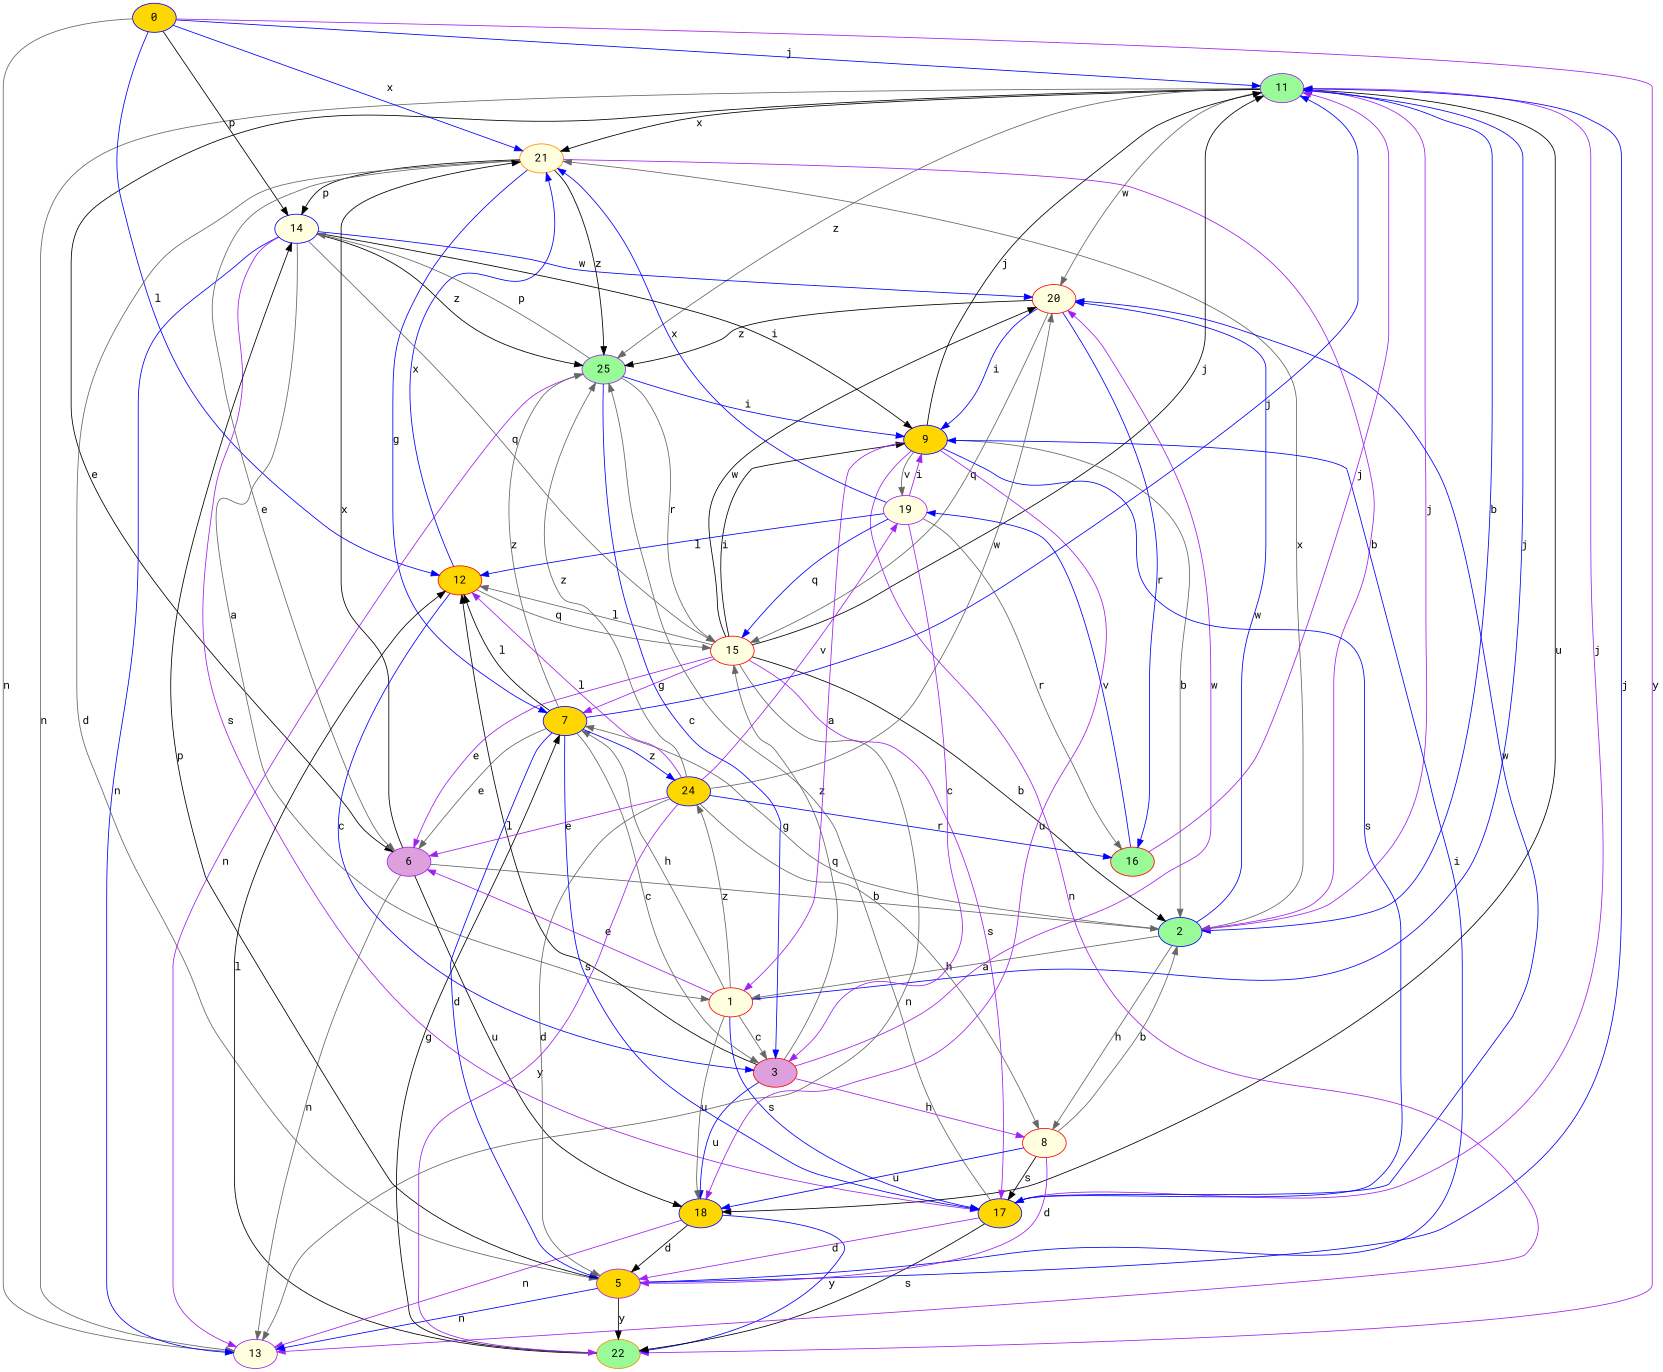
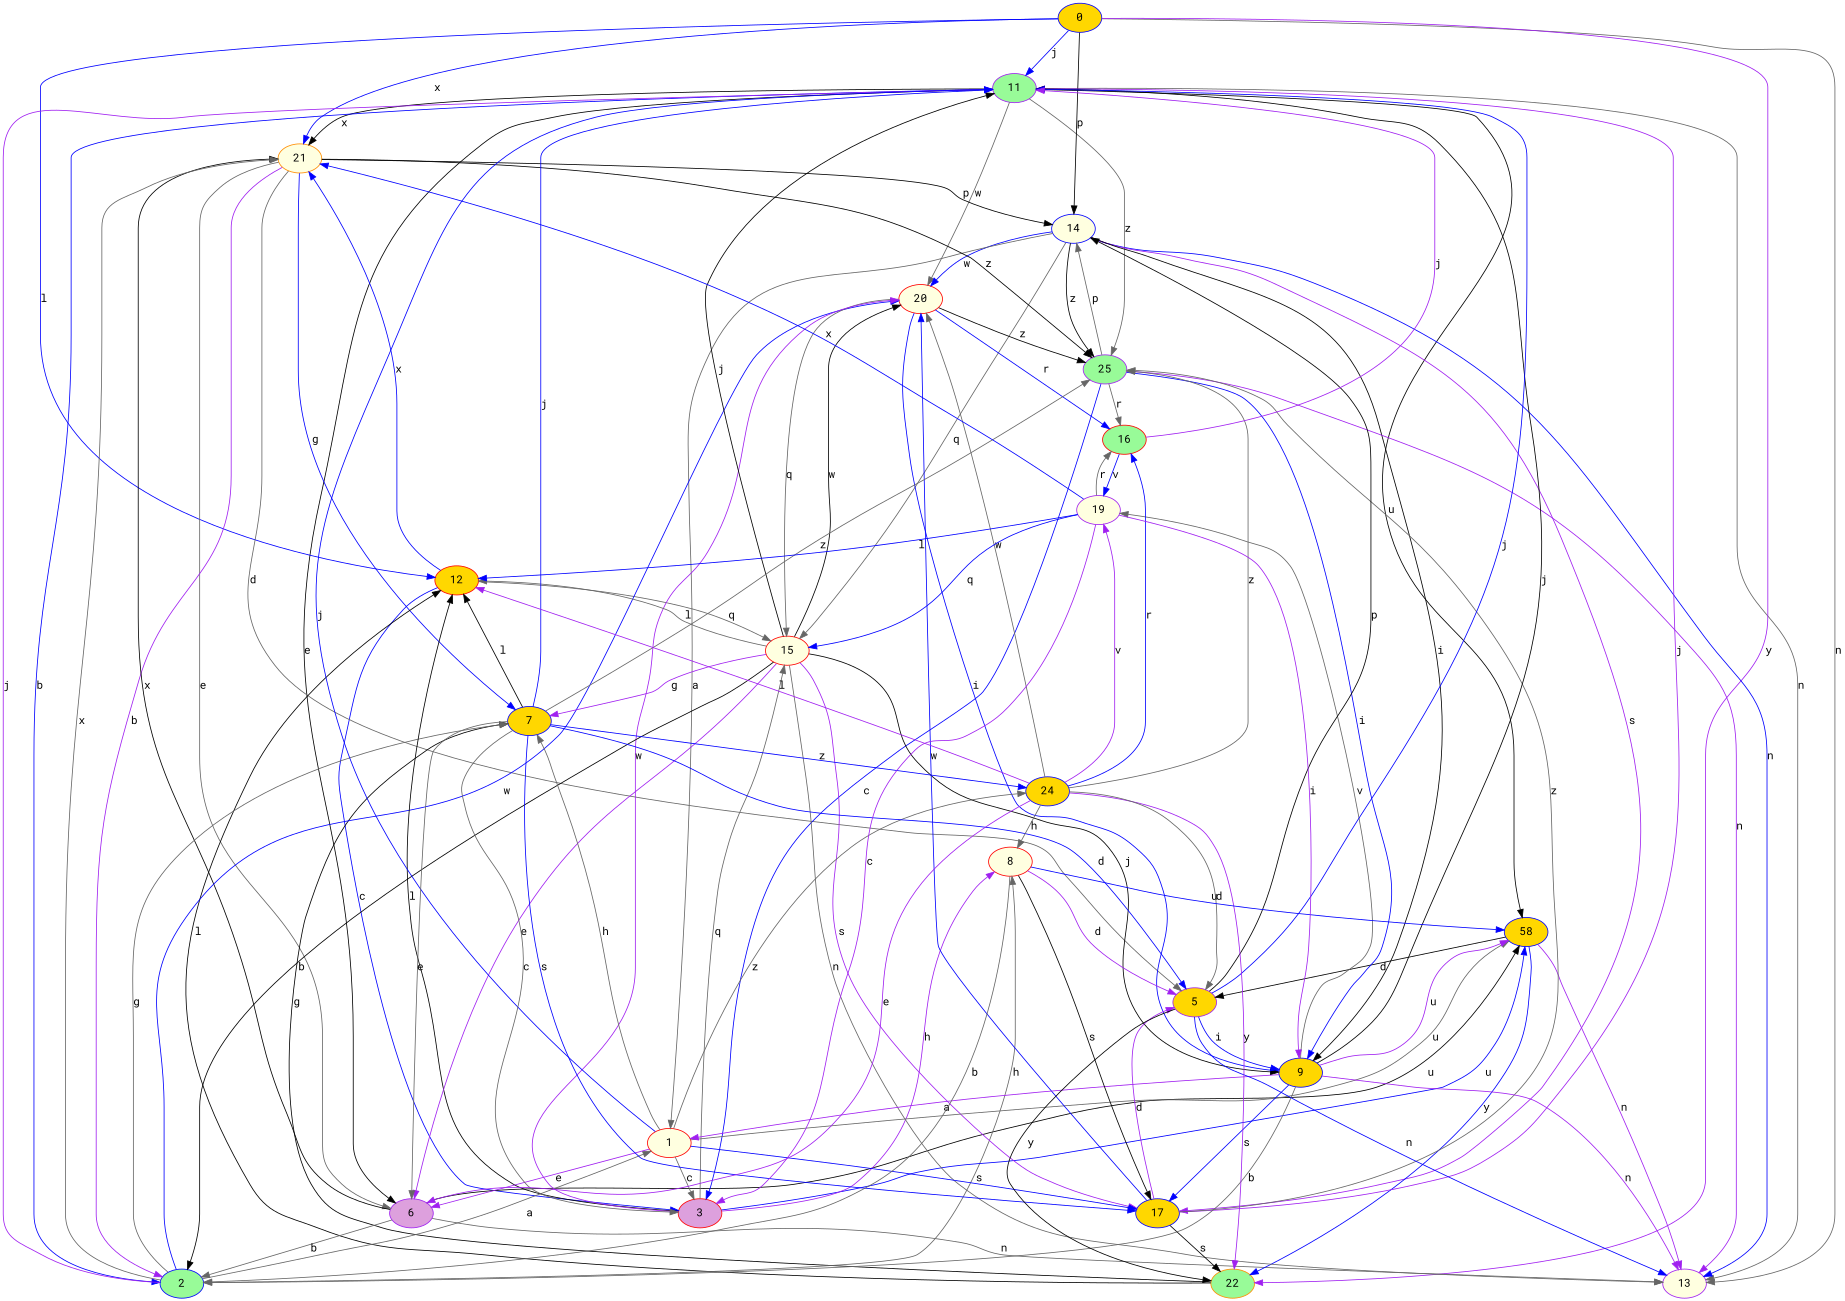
edge "25" -> "15": now "25" -> "16"
edge "15" -> "9": label "i" -> "j"
node "18": label "18" -> "58"
